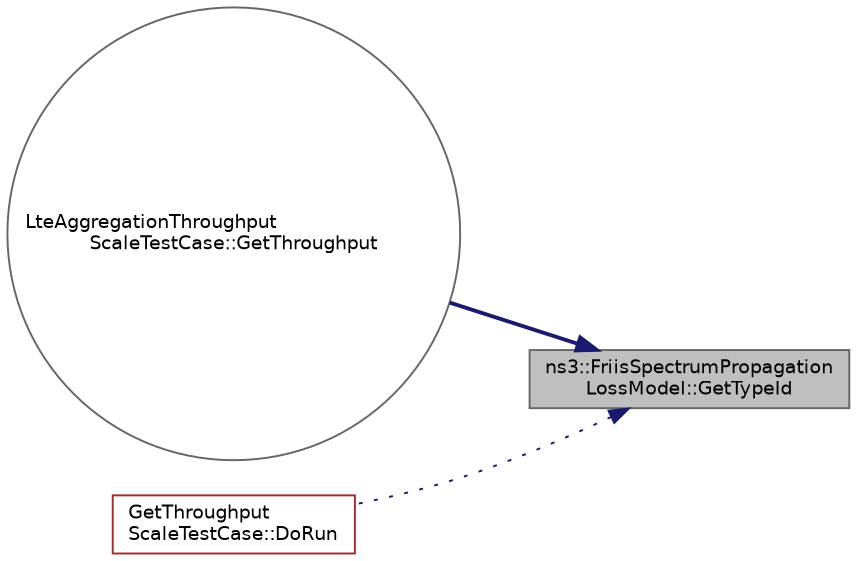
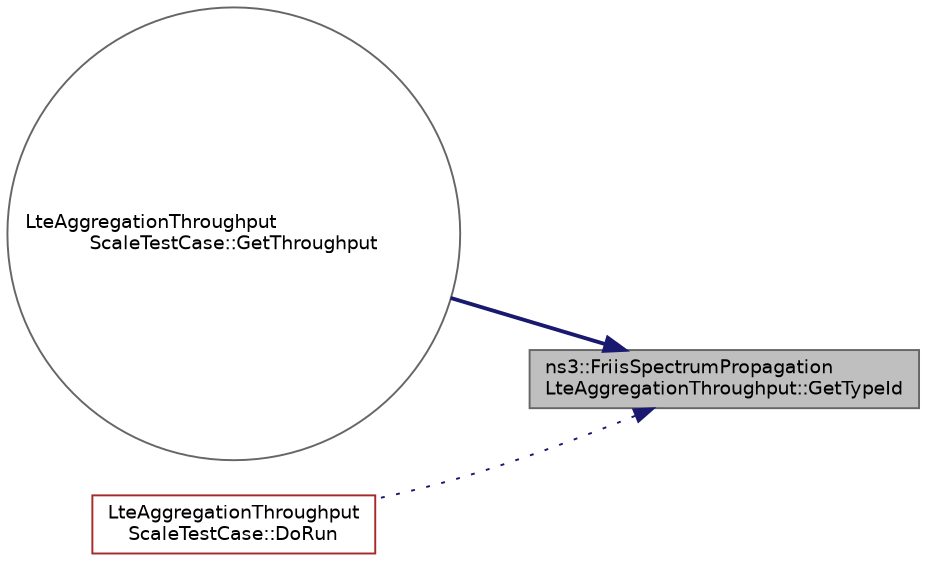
node "ns3::FriisSpectrumPropagation LossModel::GetTypeId": label "ns3::FriisSpectrumPropagation LossModel::GetTypeId" -> "ns3::FriisSpectrumPropagation LteAggregationThroughput::GetTypeId"
node "GetThroughput ScaleTestCase::DoRun": label "GetThroughput ScaleTestCase::DoRun" -> "LteAggregationThroughput ScaleTestCase::DoRun"
